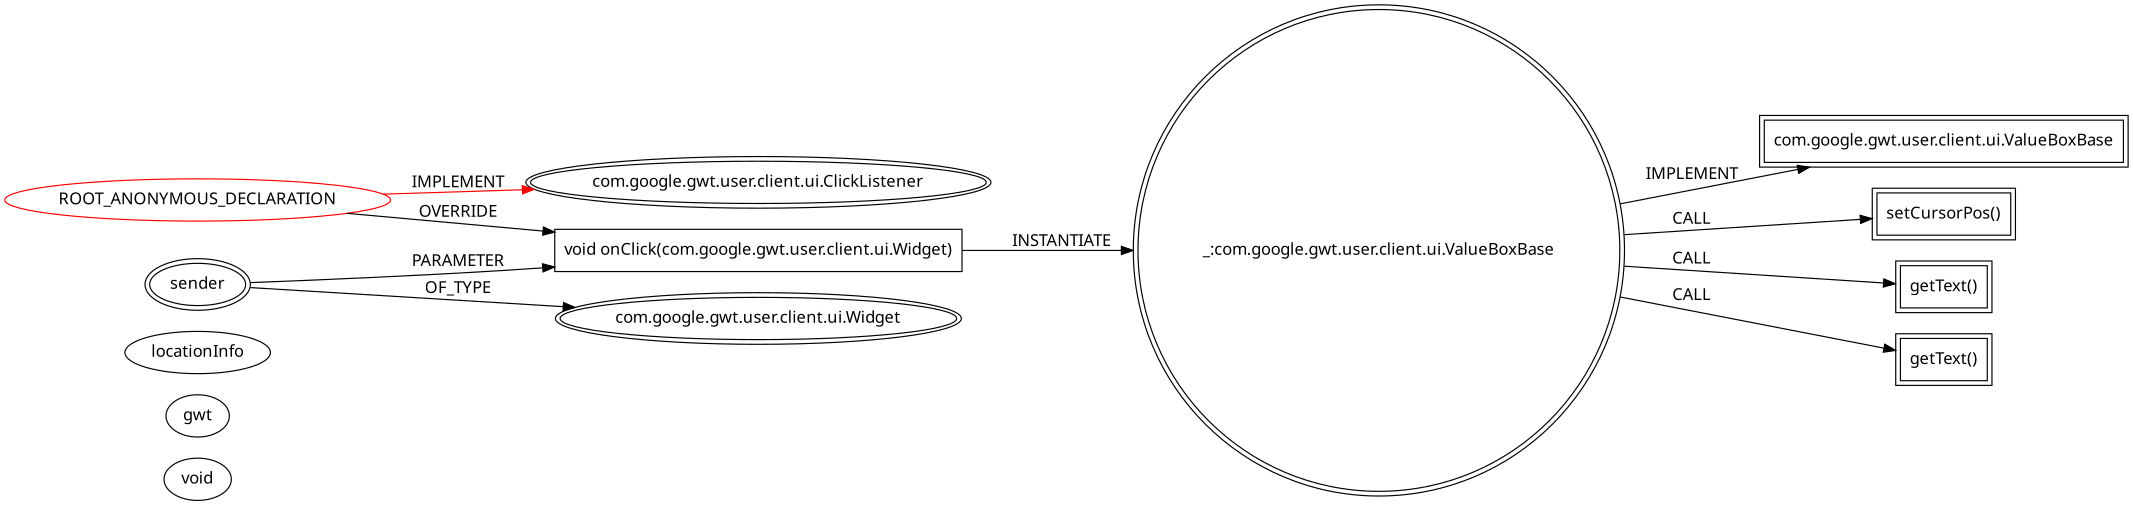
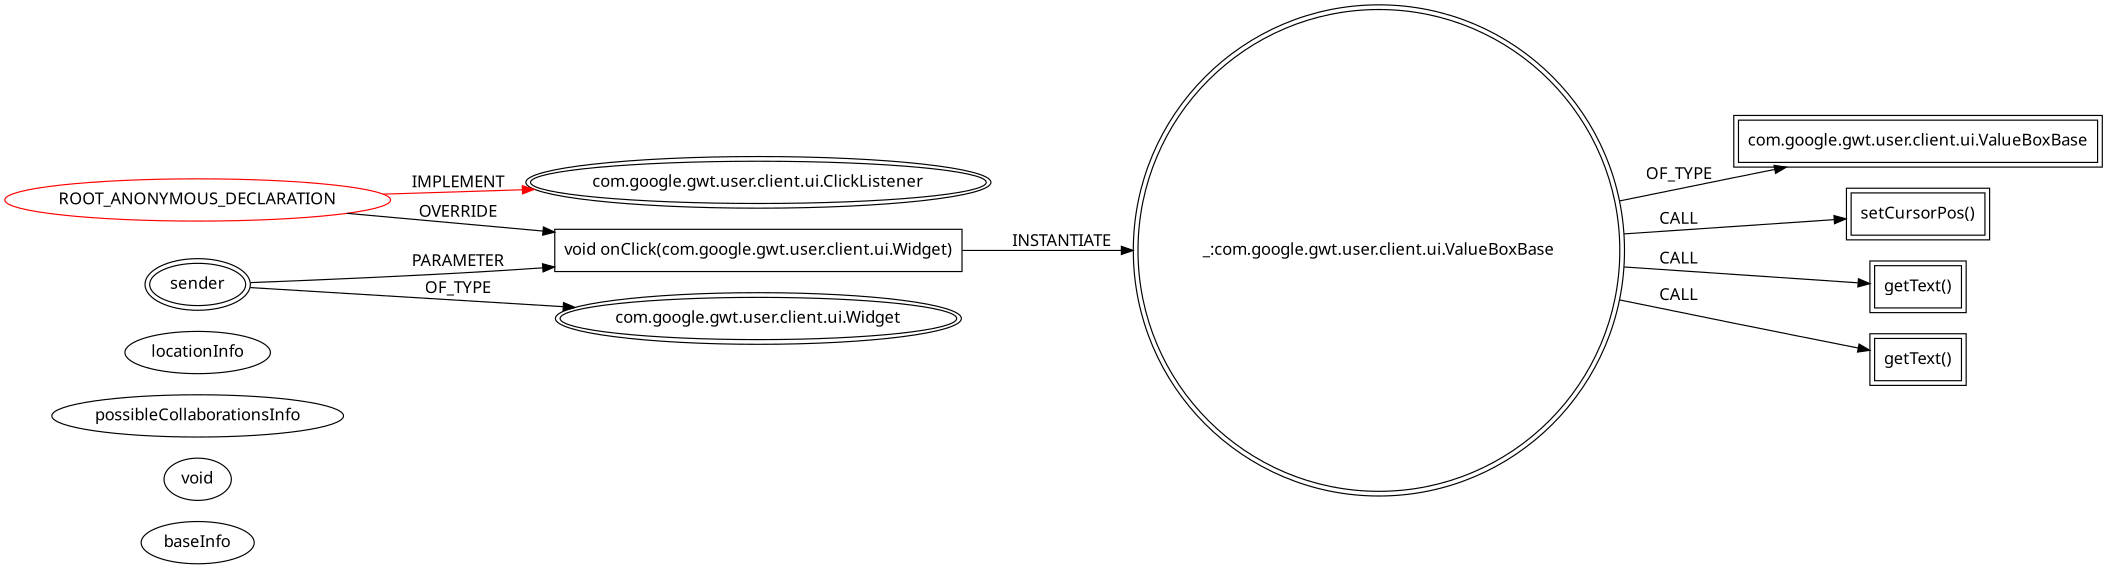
edge "_:com.google.gwt.user.client.ui.ValueBoxBase" -> "com.google.gwt.user.client.ui.ValueBoxBase": label "IMPLEMENT" -> "OF_TYPE"
node "gwt": label "gwt" -> "possibleCollaborationsInfo"
node "baseInfo": added
